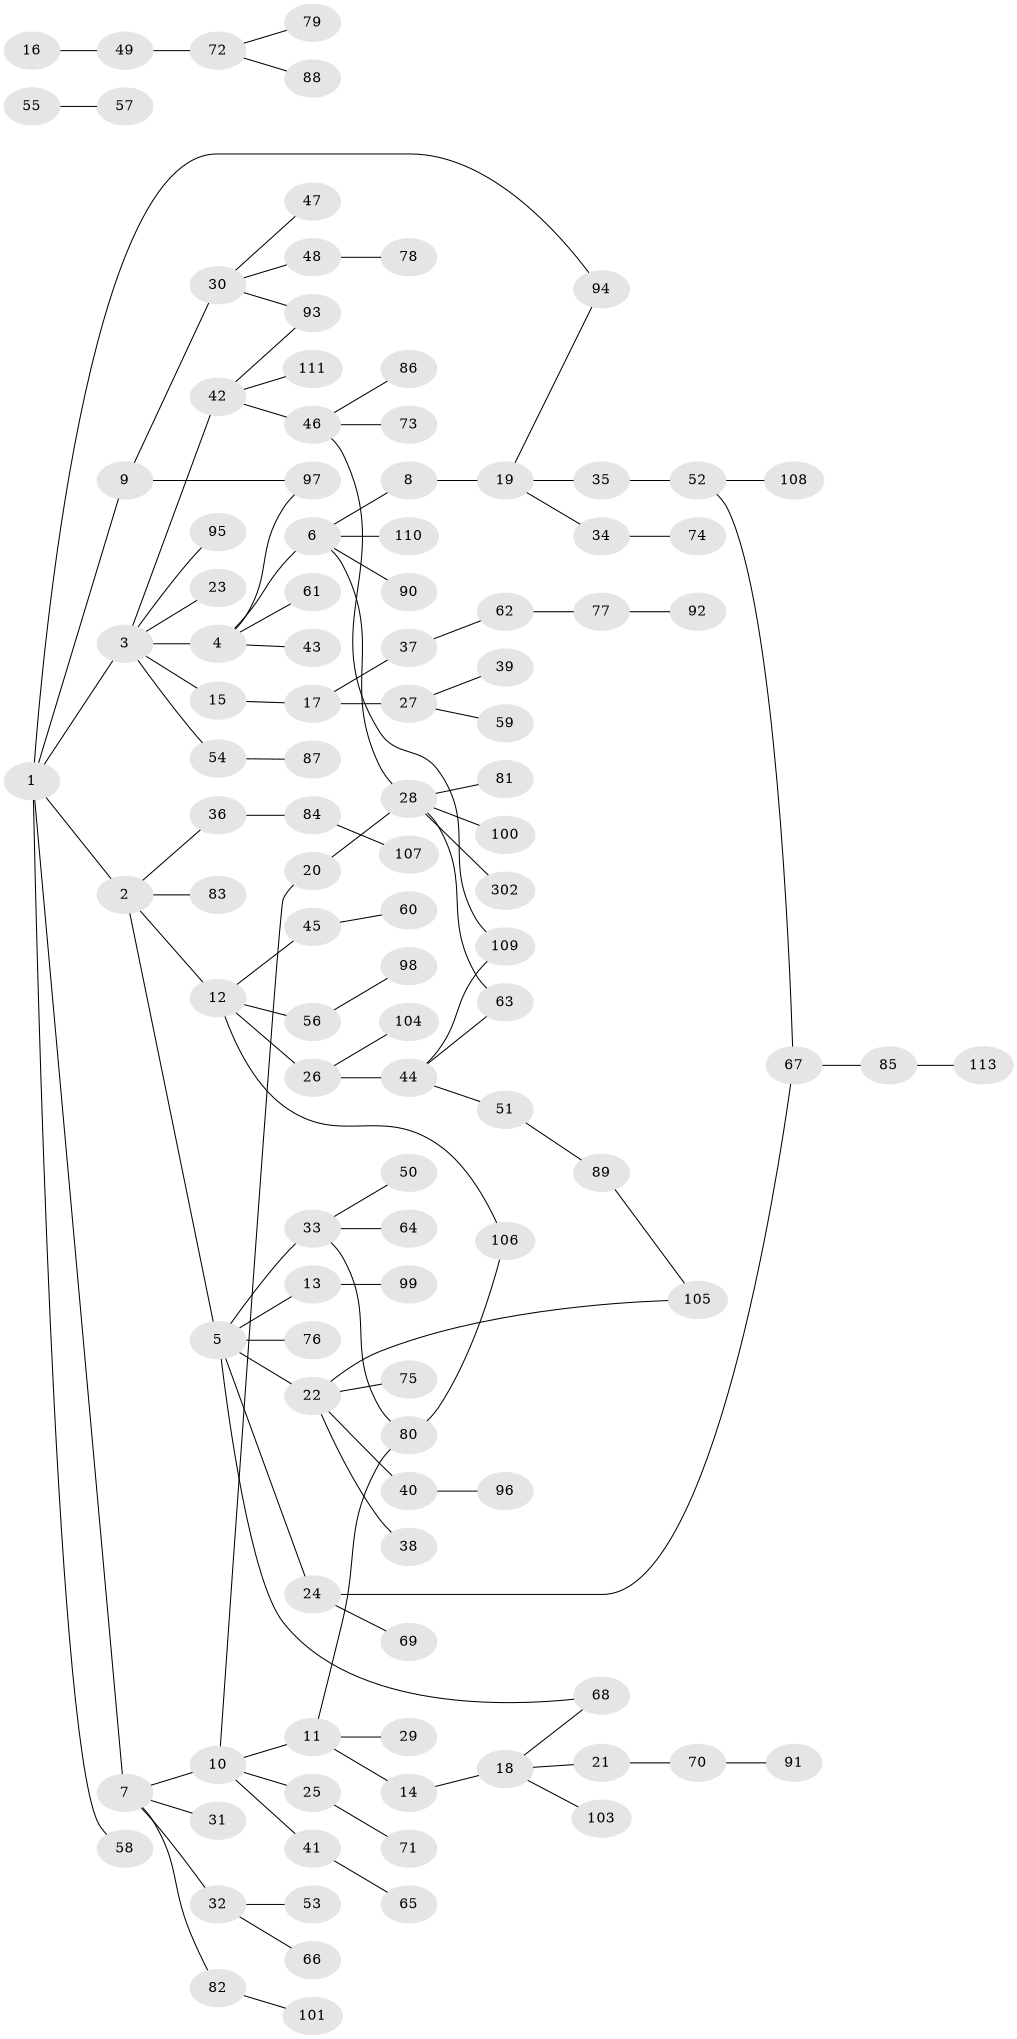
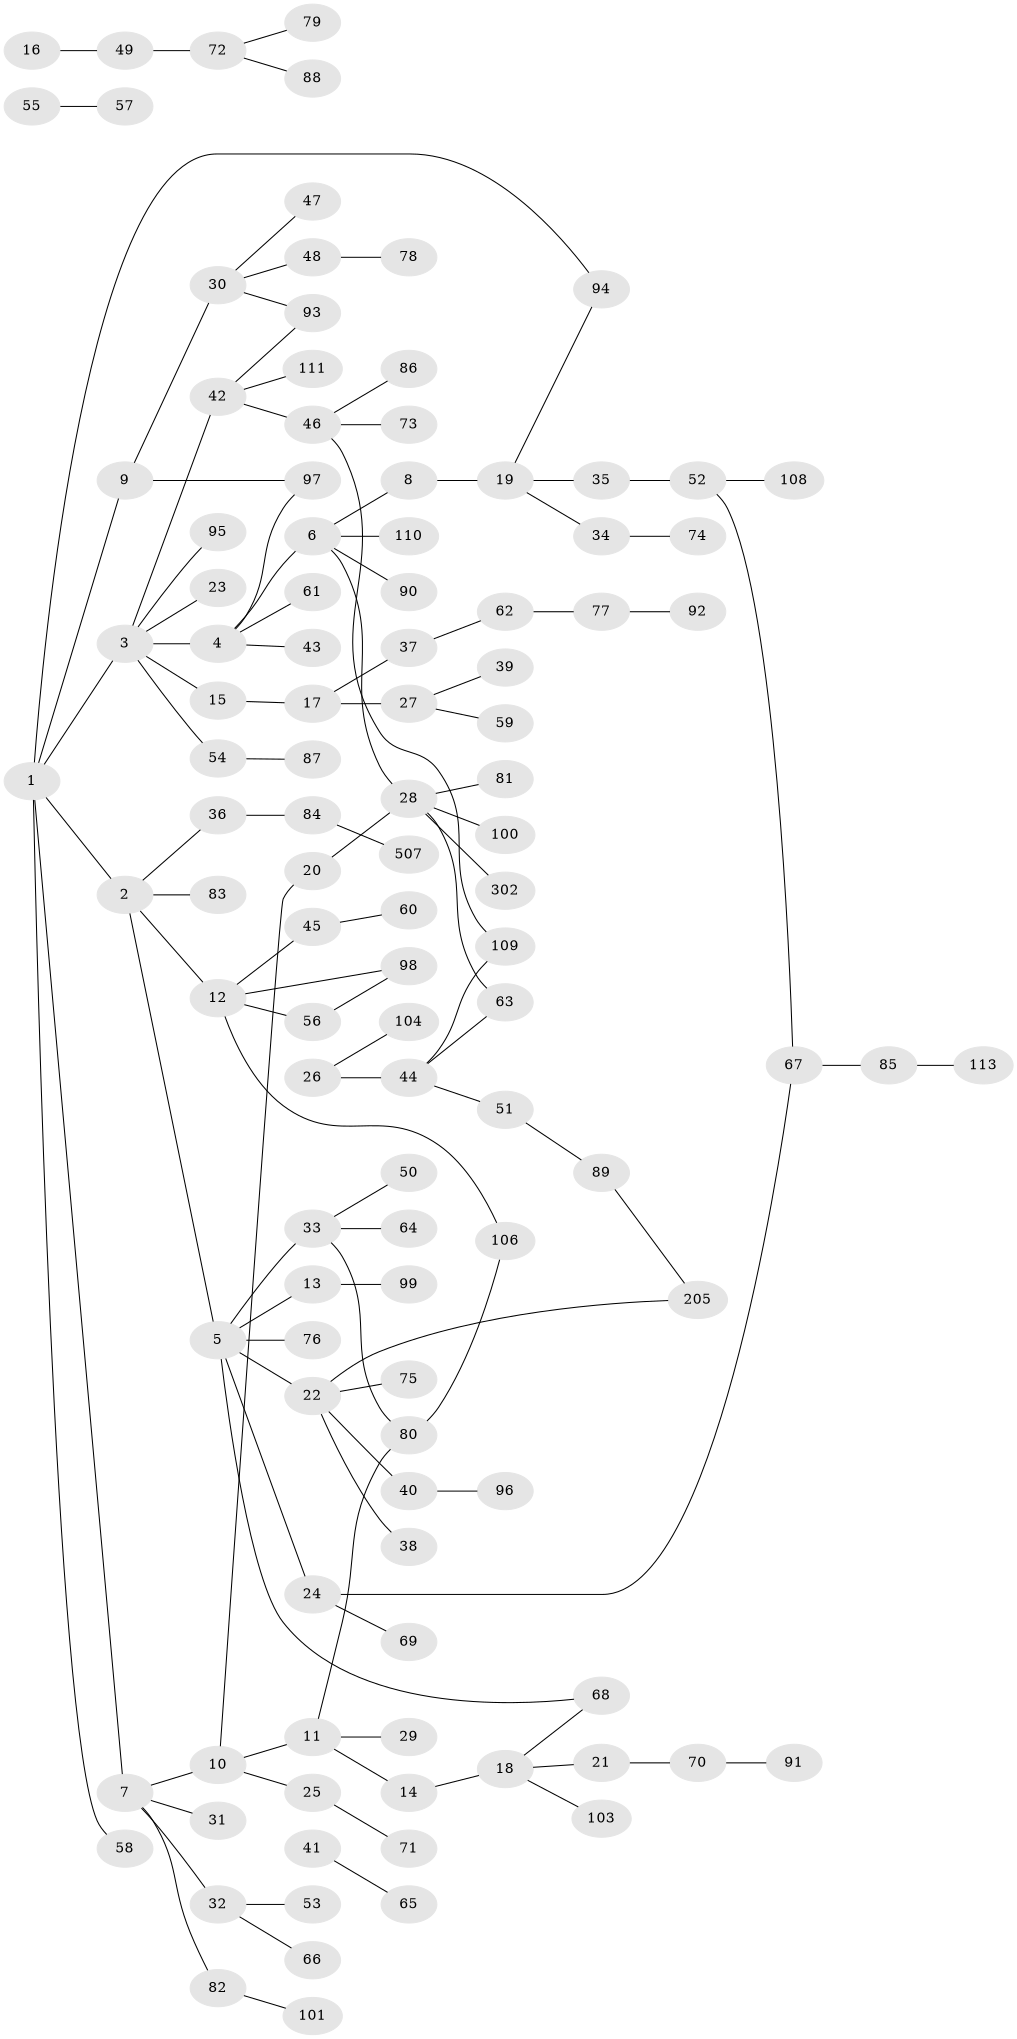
node "107": label "107" -> "507"
edge "12" -- "26": now "12" -- "98"
node "105": label "105" -> "205"
edge "10" -- "41": removed
